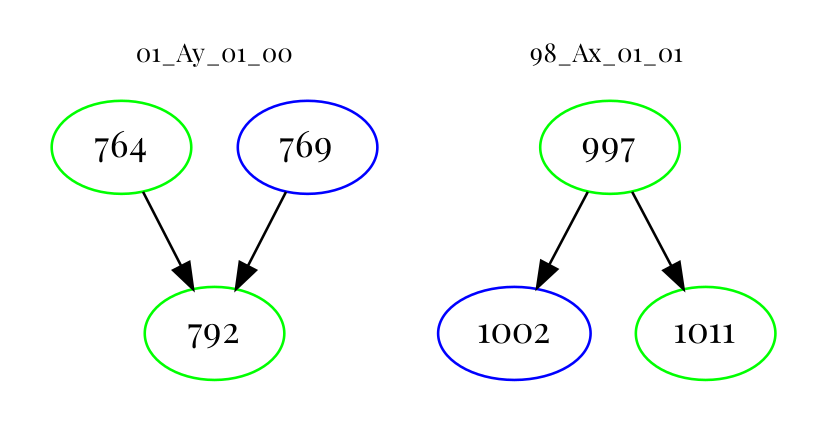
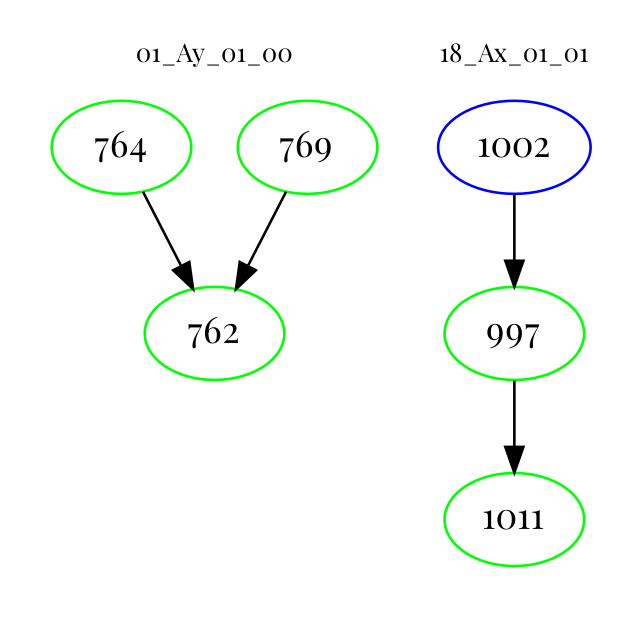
cluster "98_Ax_01_01": label "98_Ax_01_01" -> "18_Ax_01_01"
node "769": color blue -> green
edge "997" -> "1002": reversed
node "792": label "792" -> "762"
